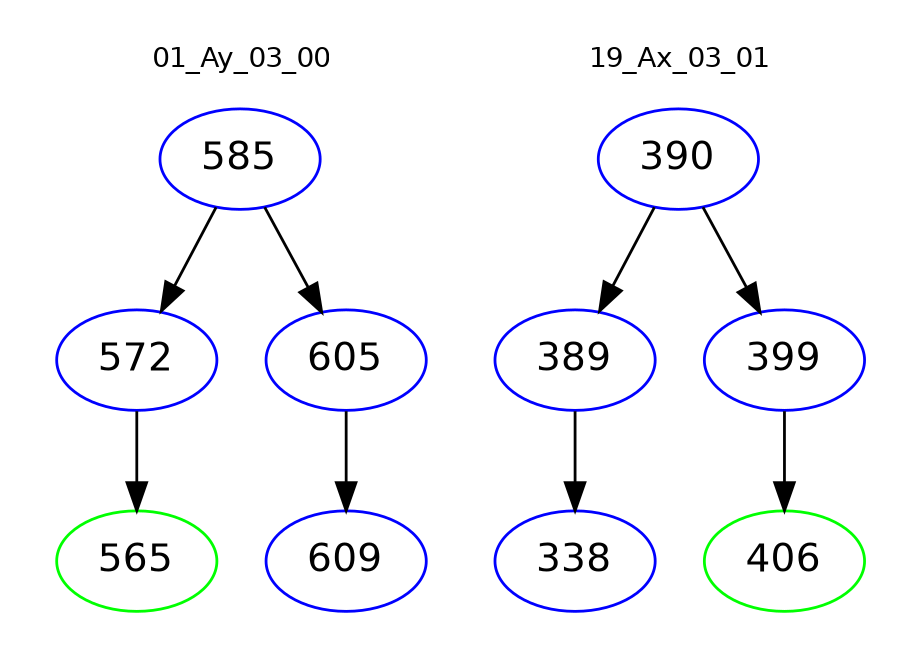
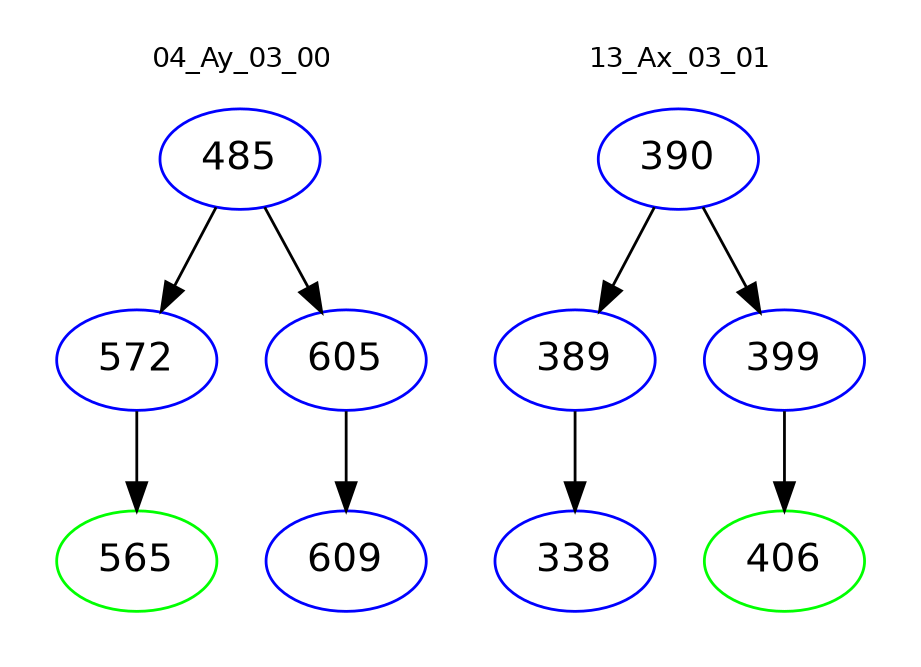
cluster "01_Ay_03_00": label "01_Ay_03_00" -> "04_Ay_03_00"
cluster "19_Ax_03_01": label "19_Ax_03_01" -> "13_Ax_03_01"
node "585": label "585" -> "485"
